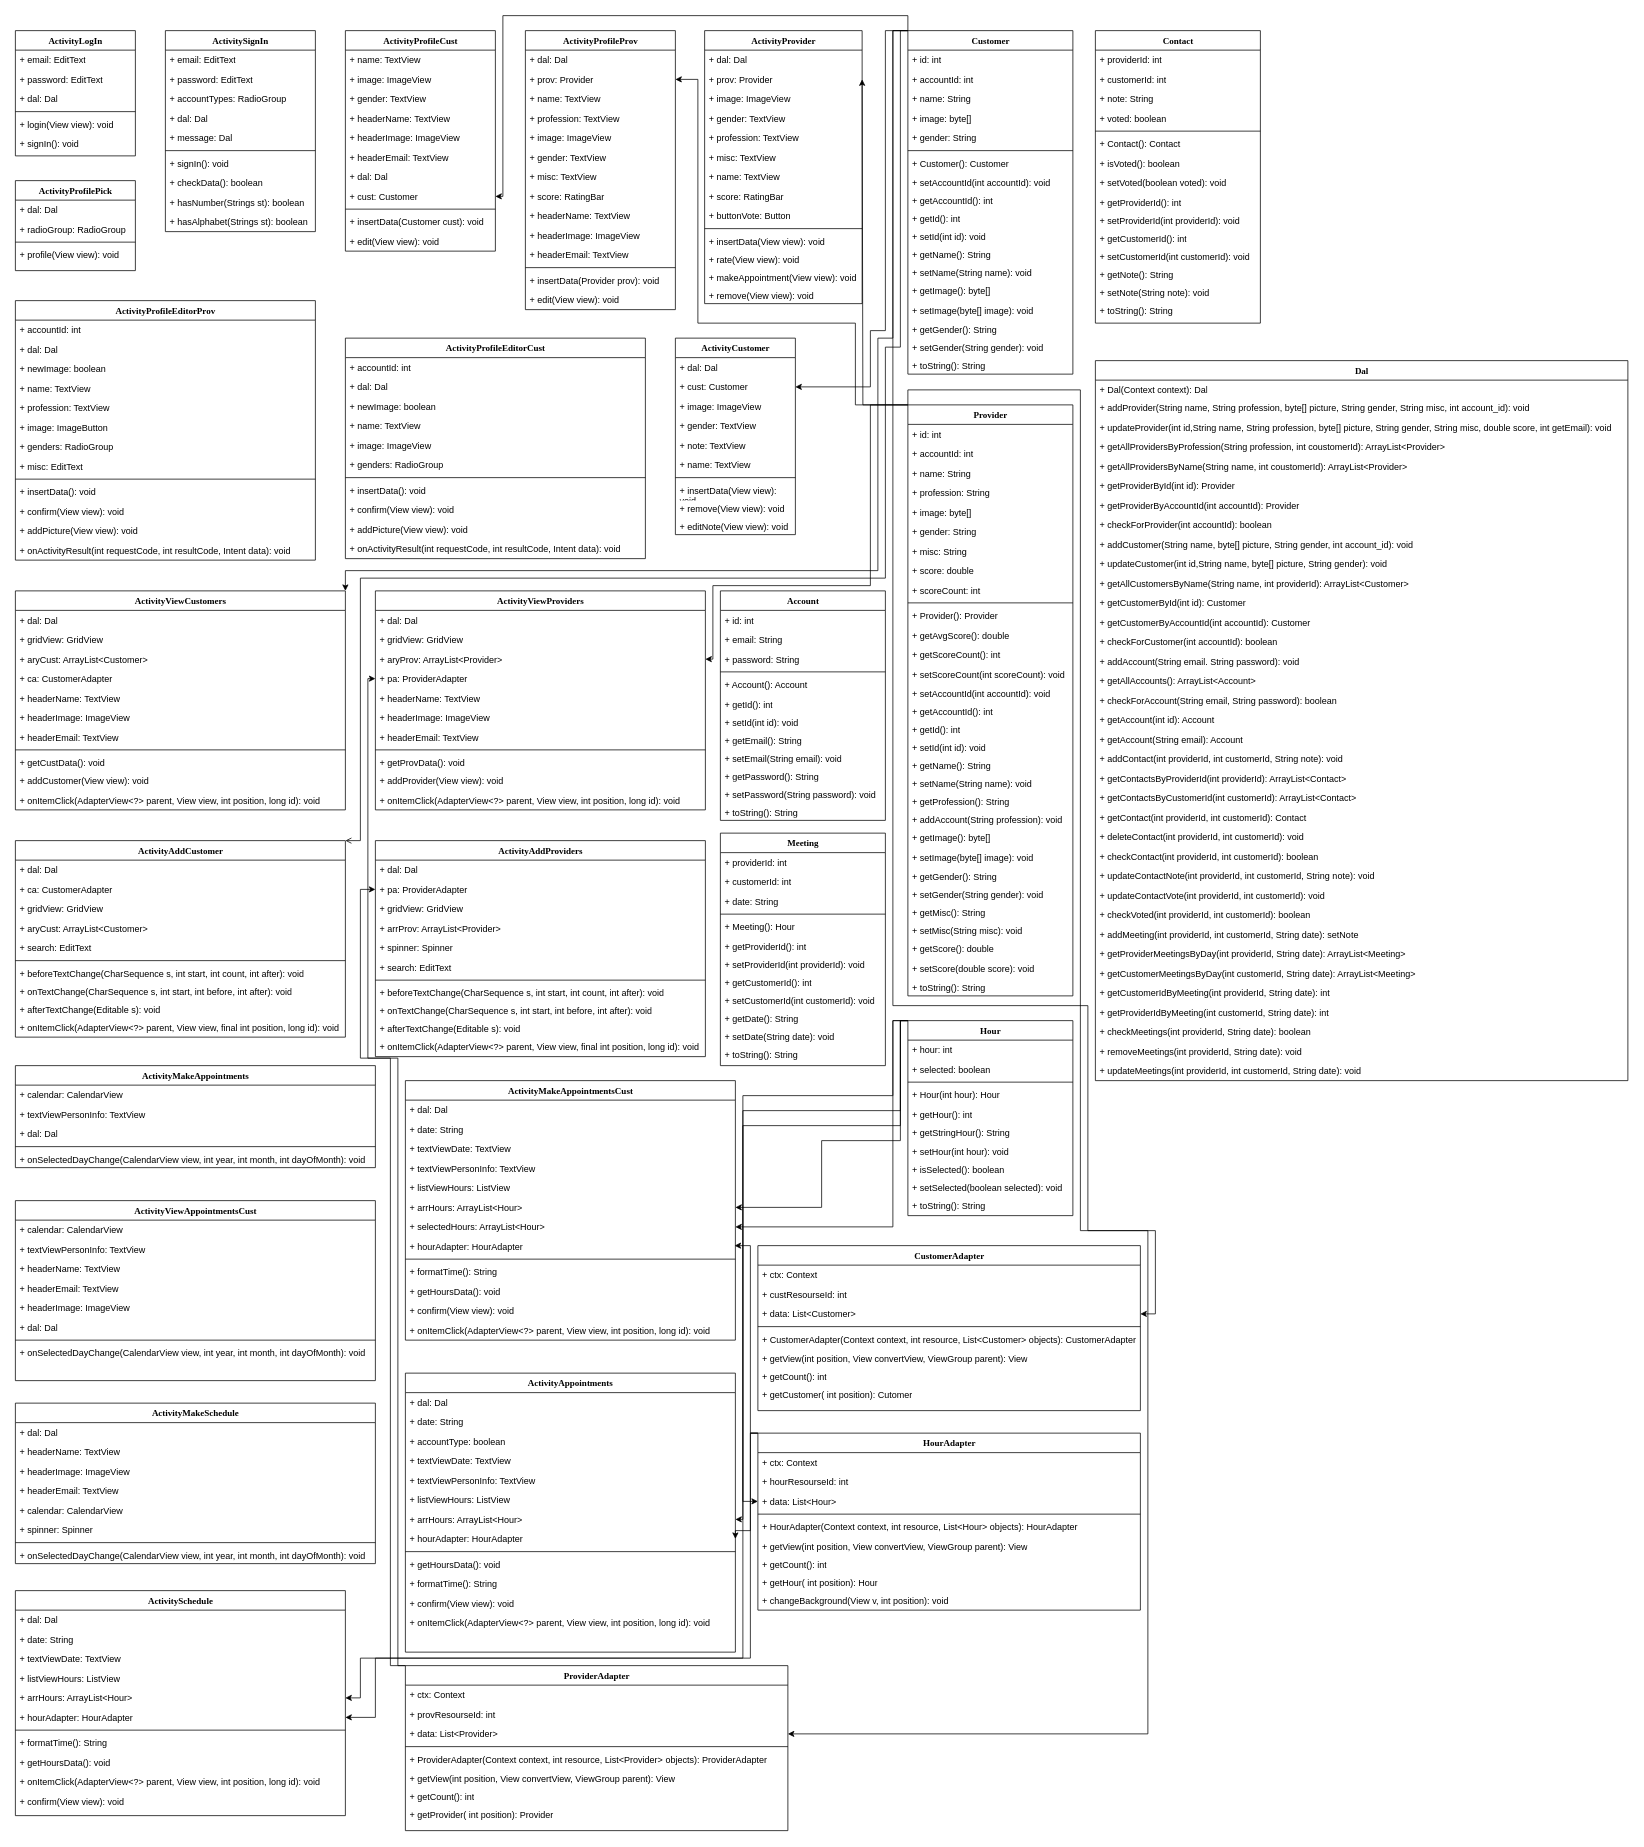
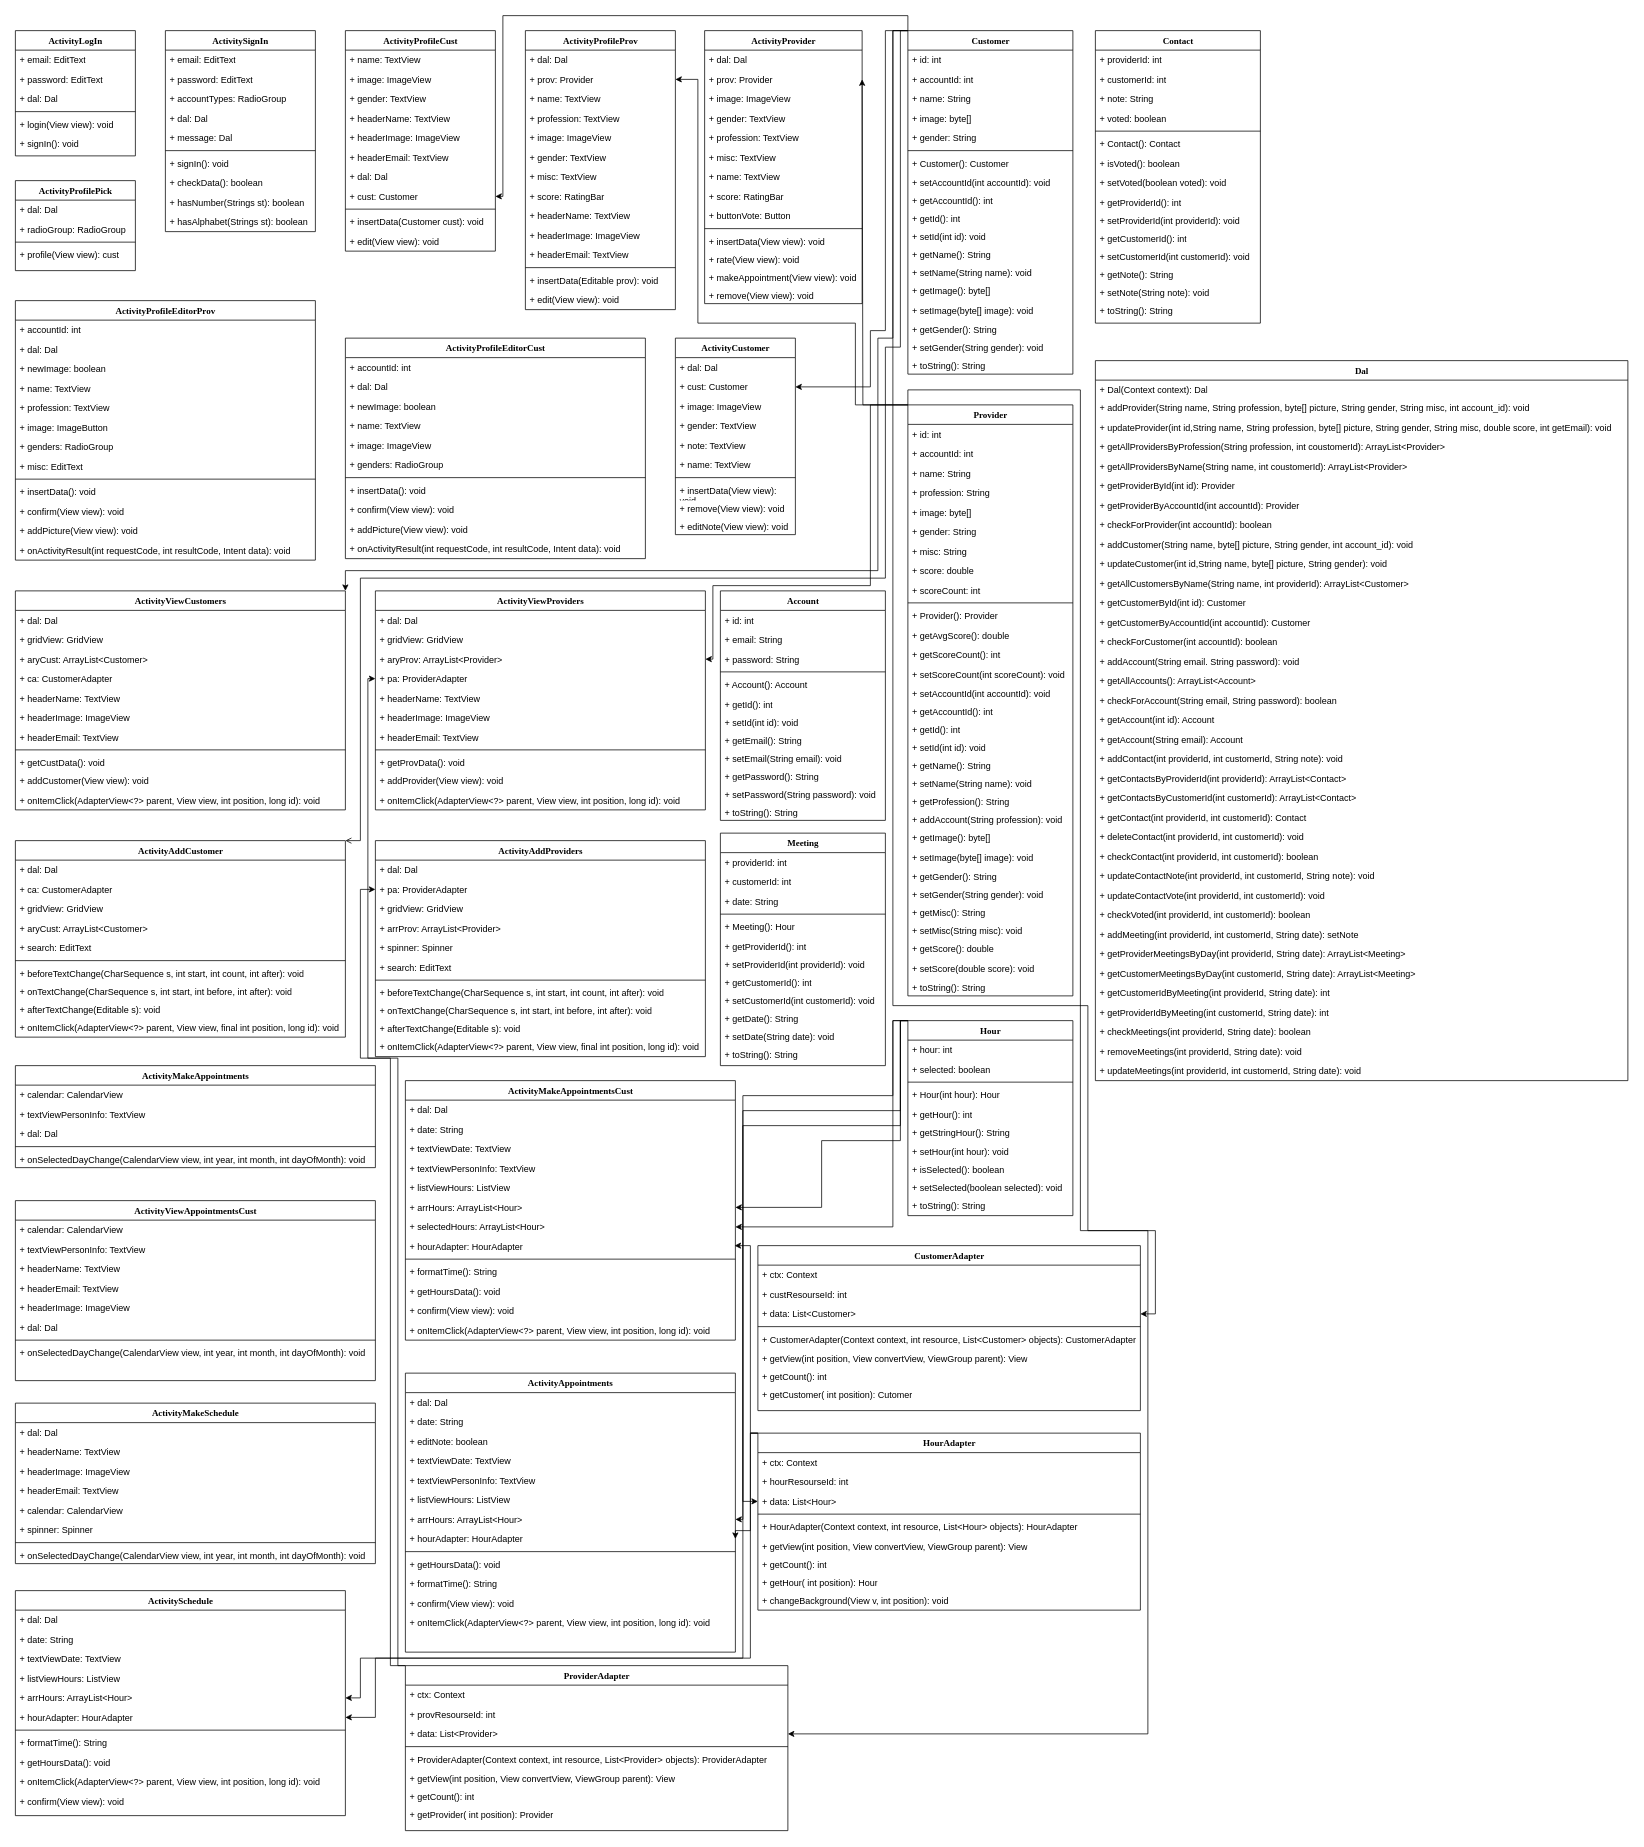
node "+ profile(View view): void": label "+ profile(View view): void" -> "+ profile(View view): cust"
node "+ insertData(Provider prov): void": label "+ insertData(Provider prov): void" -> "+ insertData(Editable prov): void"
node "+ accountType: boolean": label "+ accountType: boolean" -> "+ editNote: boolean"
